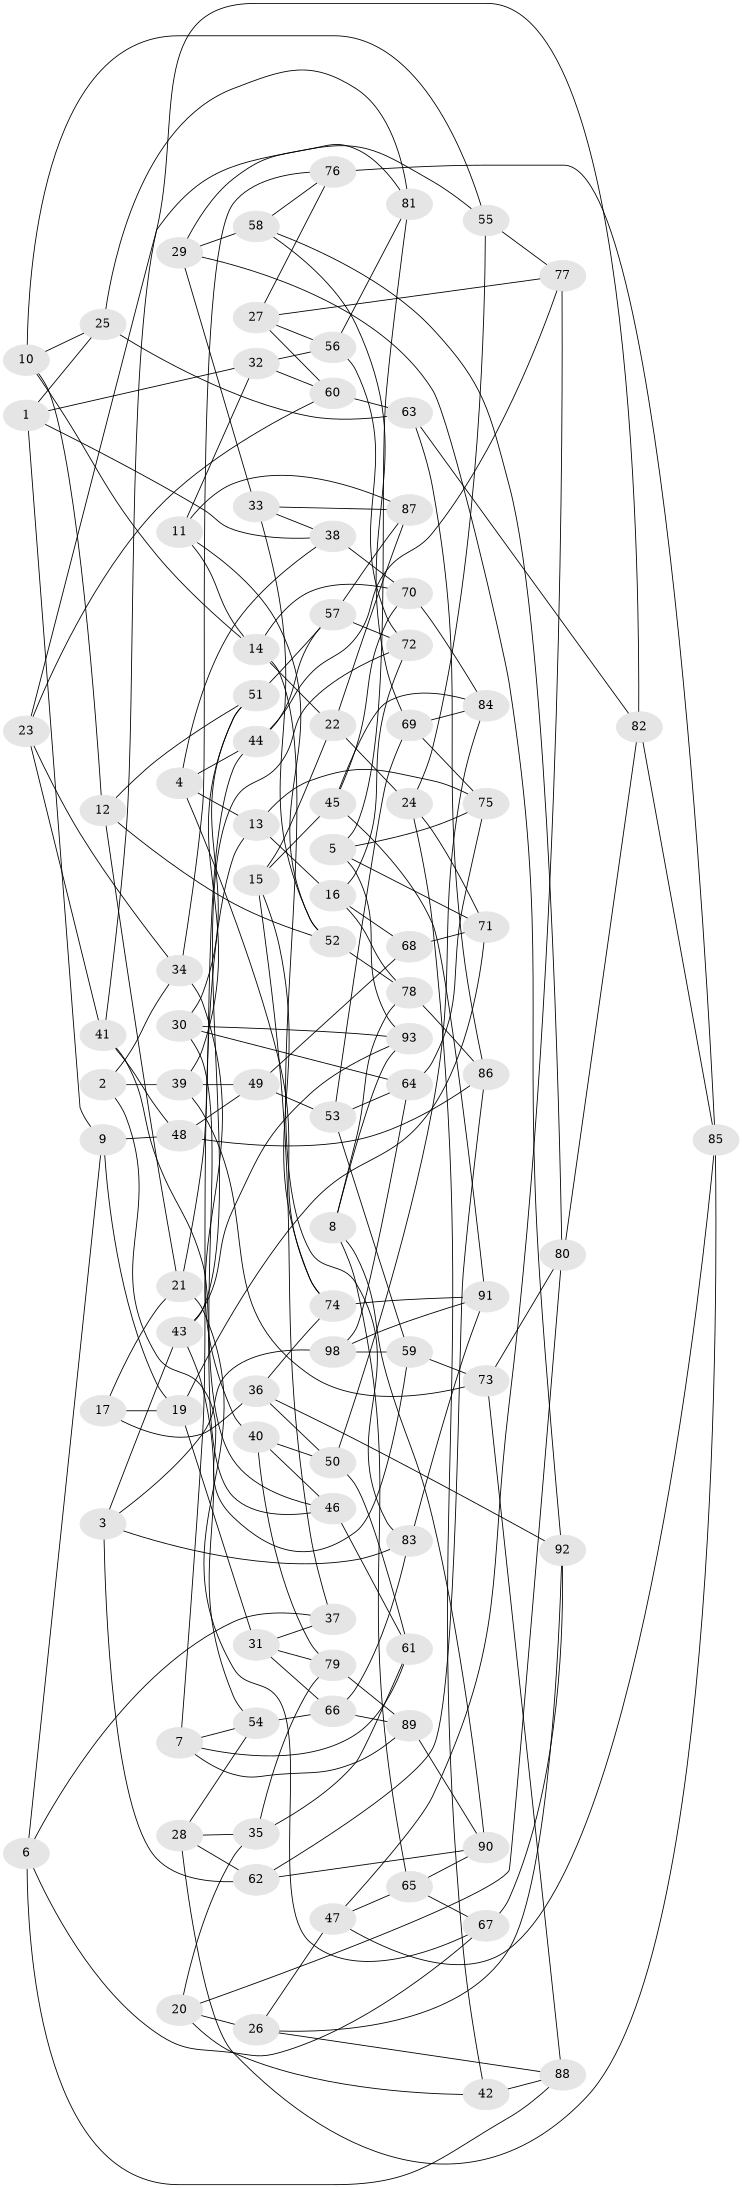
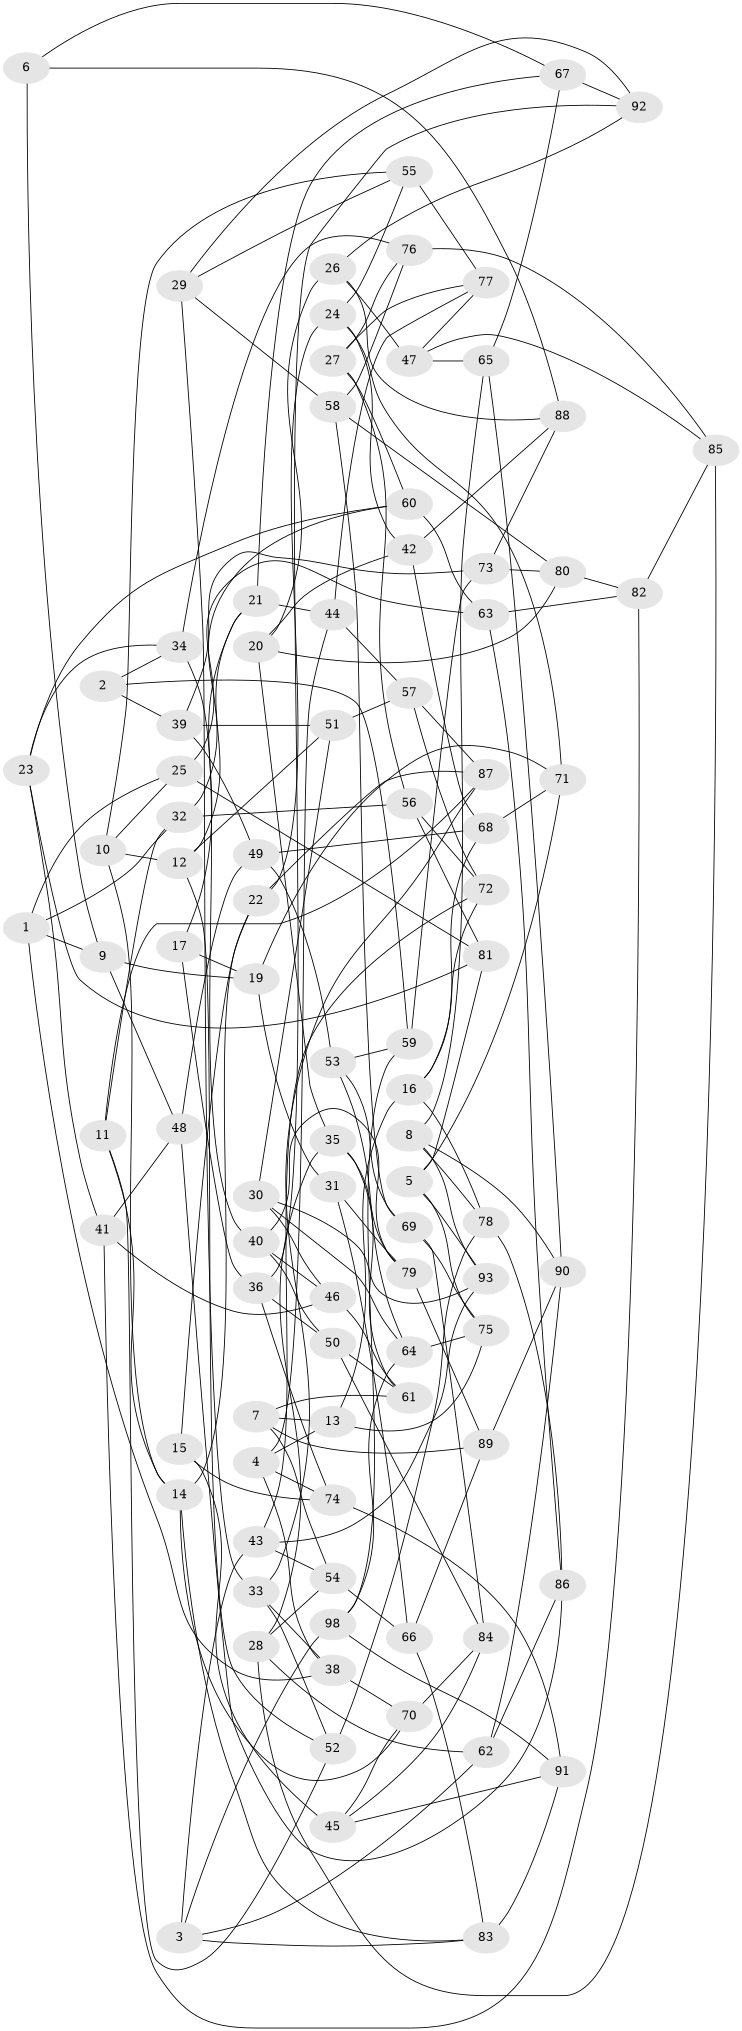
edge "42" -- "68": added
node "37": removed
